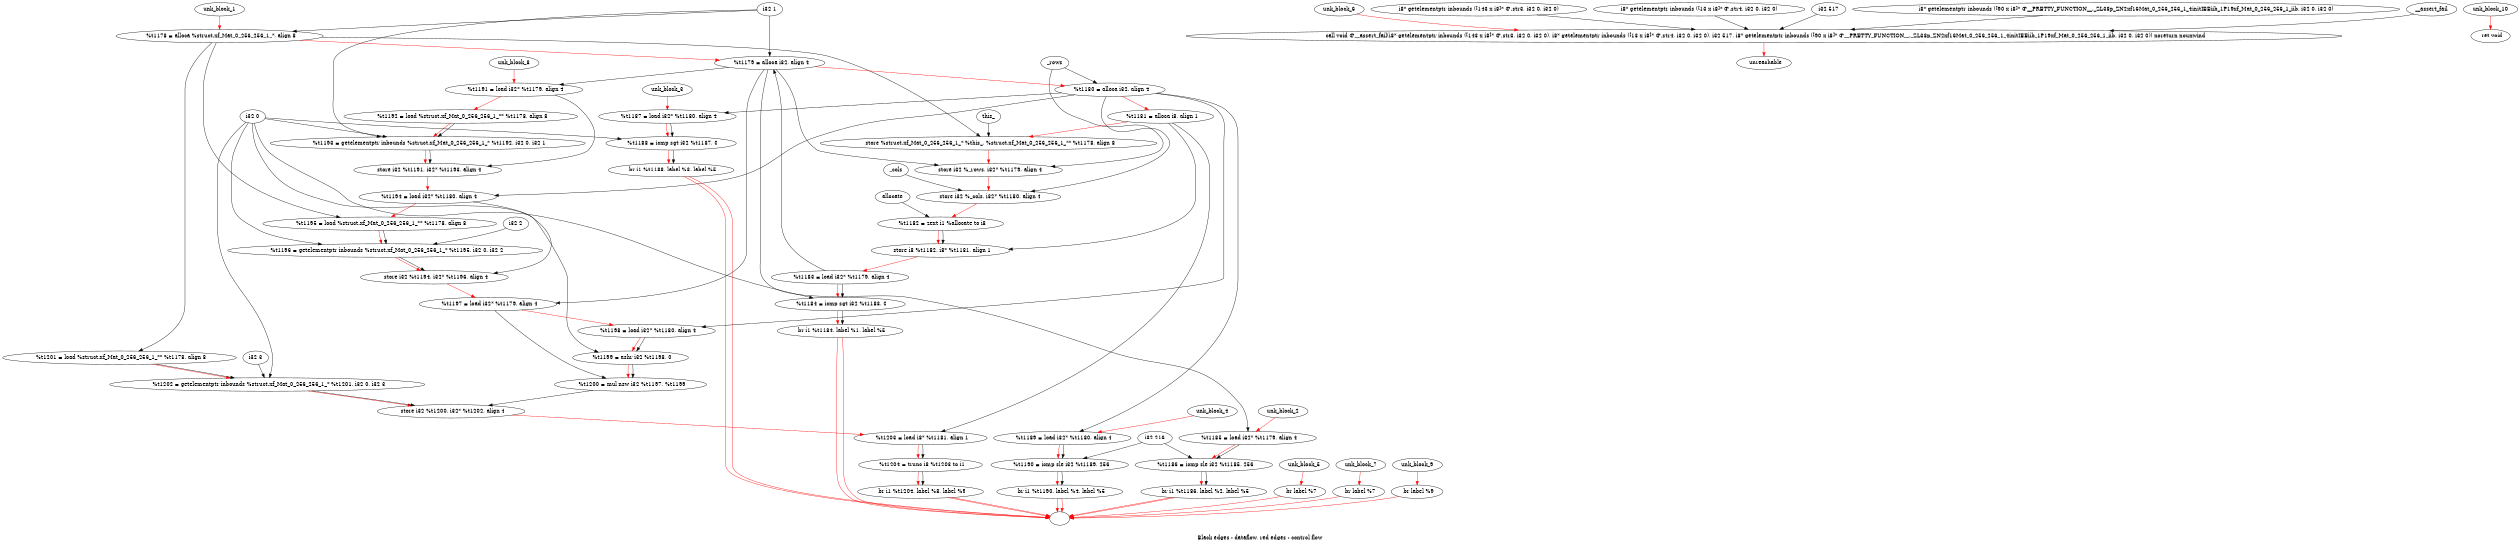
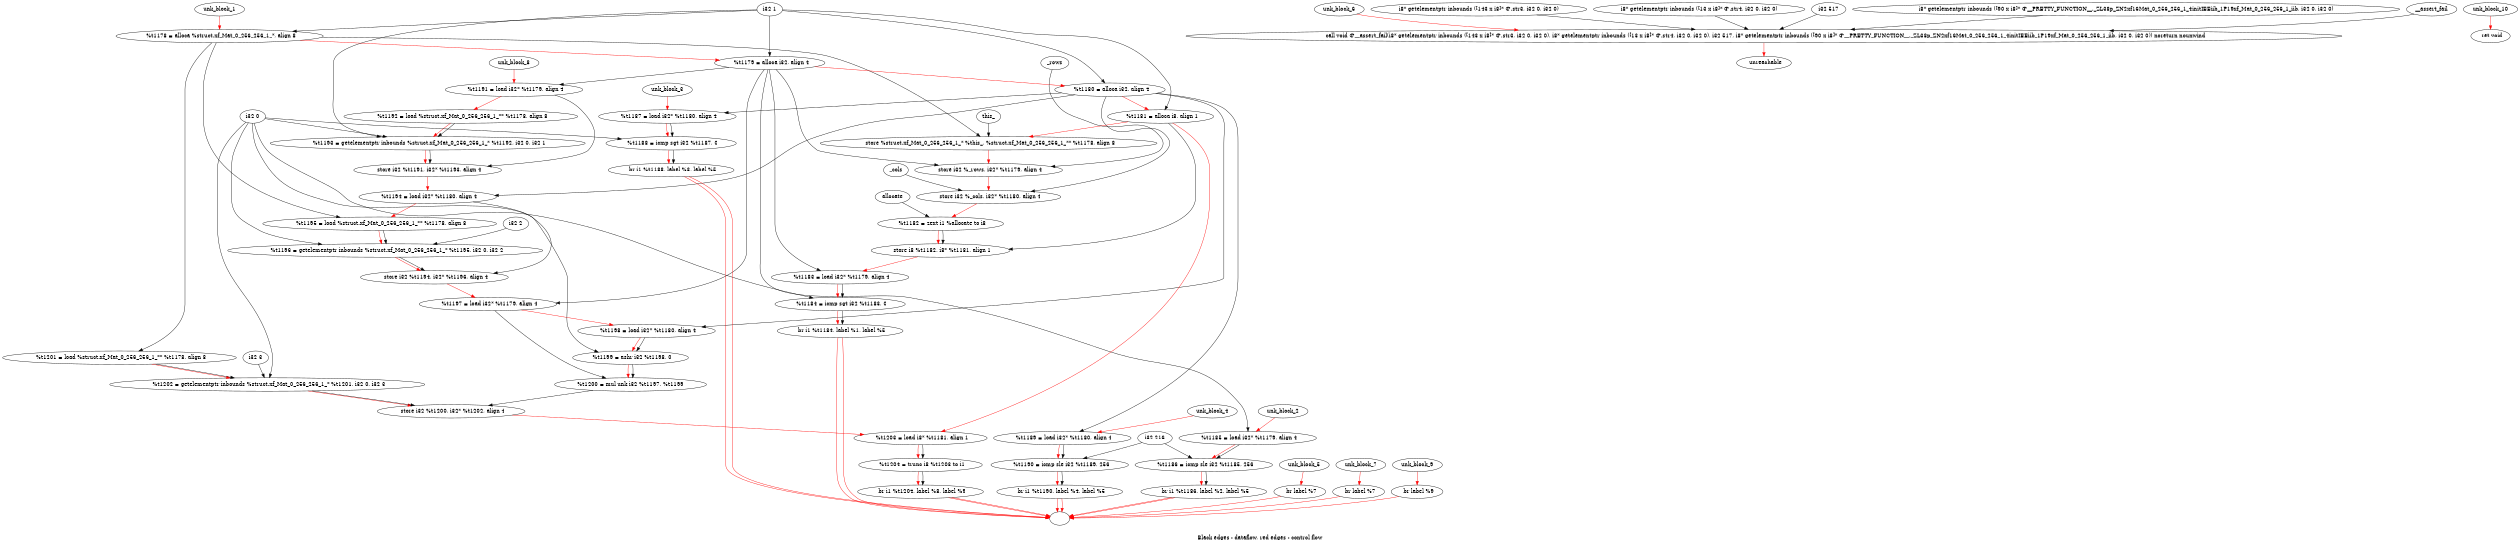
edge "i32 1" -> "%t1181 = alloca i8, align 1": added
edge "_rows" -> "%t1180 = alloca i32, align 4": now "i32 1" -> "%t1180 = alloca i32, align 4"
edge "%t1183 = load i32* %t1179, align 4" -> "%t1179 = alloca i32, align 4": reversed
edge "%t1181 = alloca i8, align 1" -> "%t1203 = load i8* %t1181, align 1": color black -> red
node "%t1200 = mul nsw i32 %t1197, %t1199": label "%t1200 = mul nsw i32 %t1197, %t1199" -> "%t1200 = mul unk i32 %t1197, %t1199"
